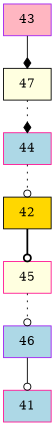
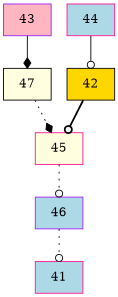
edge "47" -> "44": now "47" -> "45"
edge "44" -> "42": style dotted -> solid
edge "46" -> "41": style solid -> dotted
